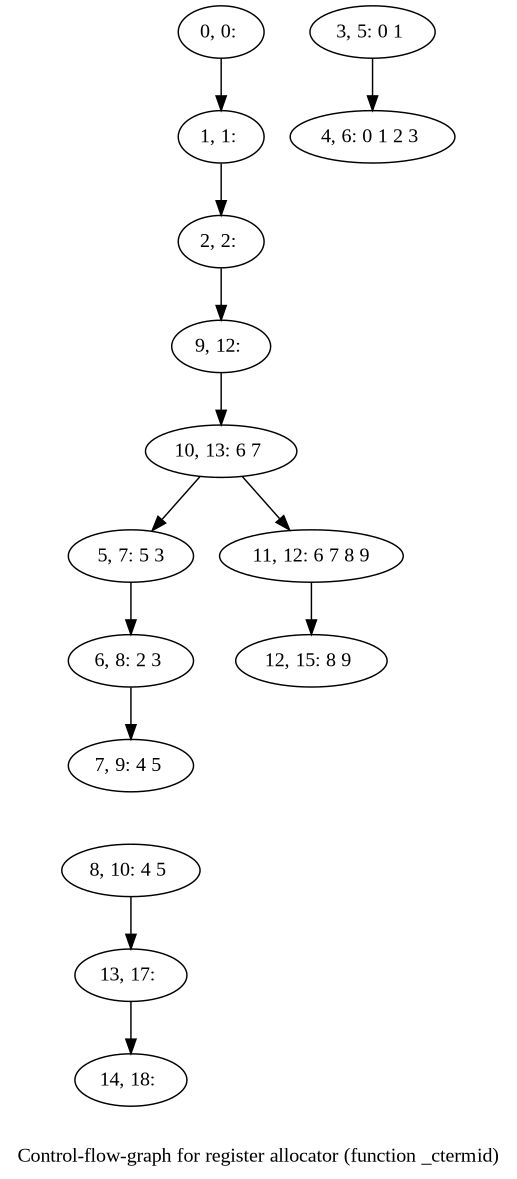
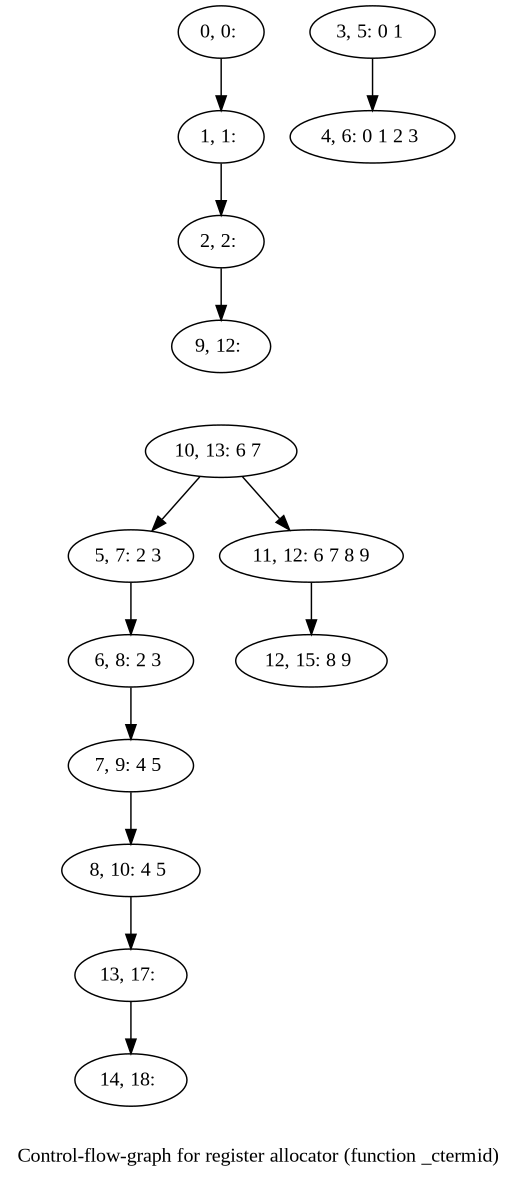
edge "9, 12:" -> "10, 13: 6 7": removed
node "5, 7: 5 3": label "5, 7: 5 3" -> "5, 7: 2 3"
edge "7, 9: 4 5" -> "8, 10: 4 5": added
